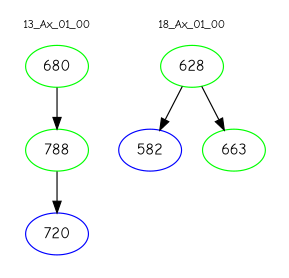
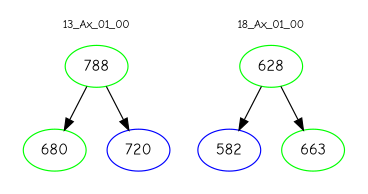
edge "680" -> "788": reversed
